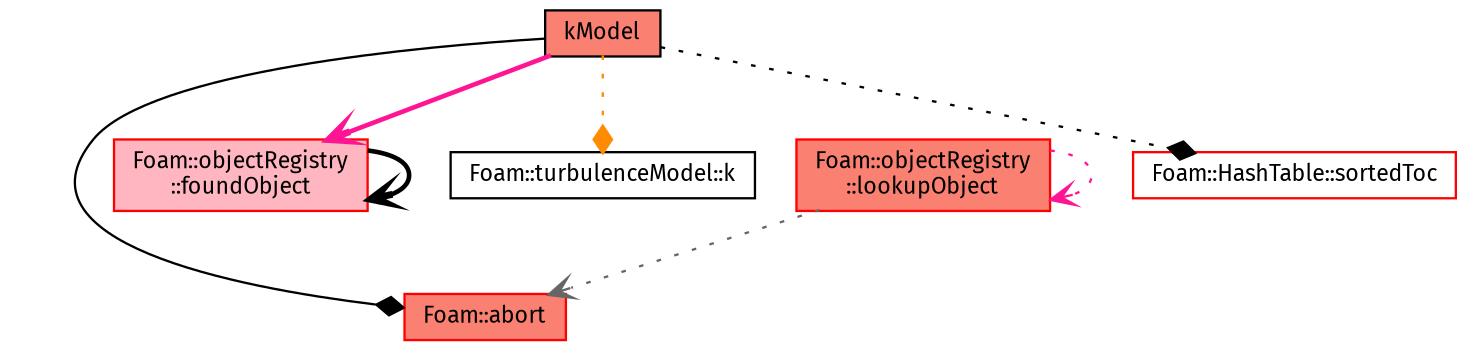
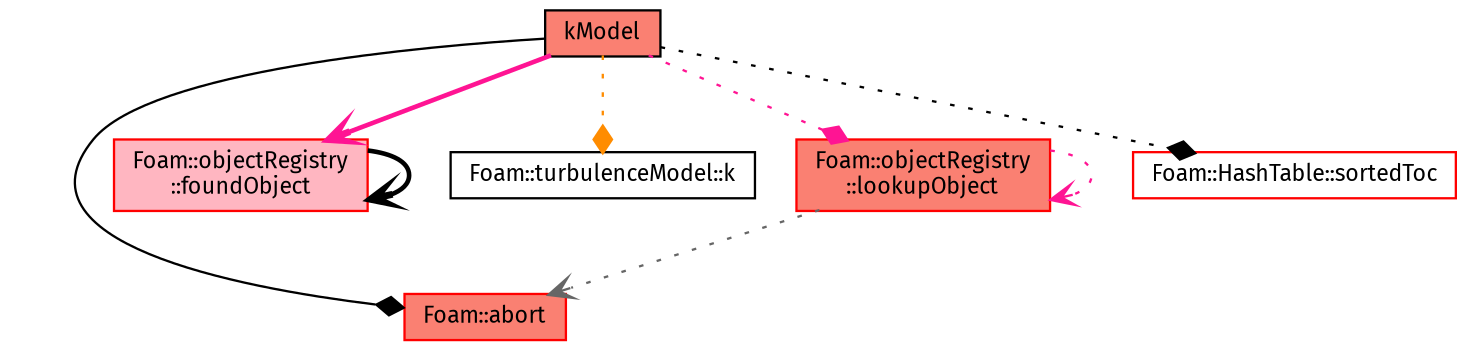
edge "kModel" -> "Foam::objectRegistry ::lookupObject": added
